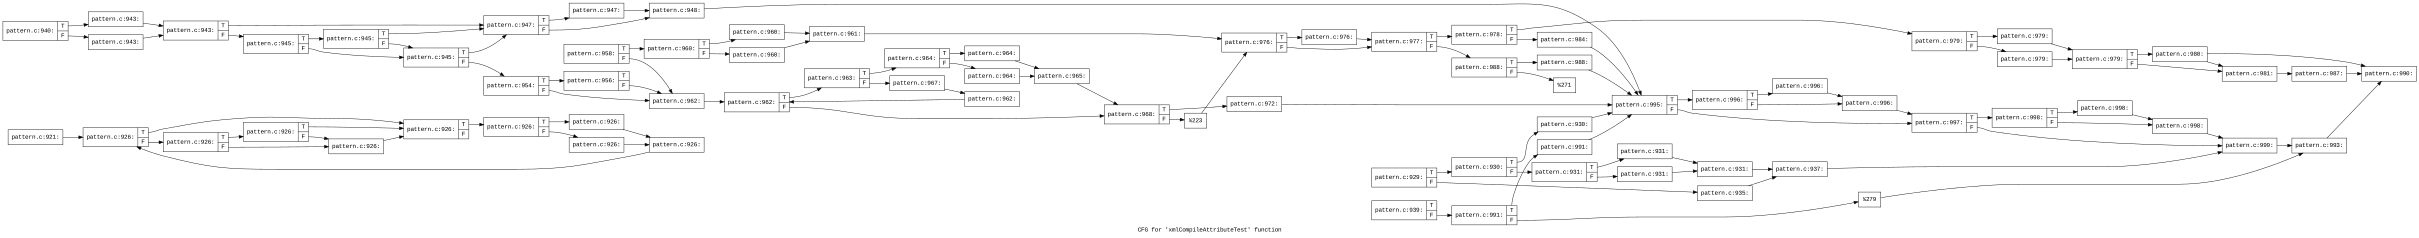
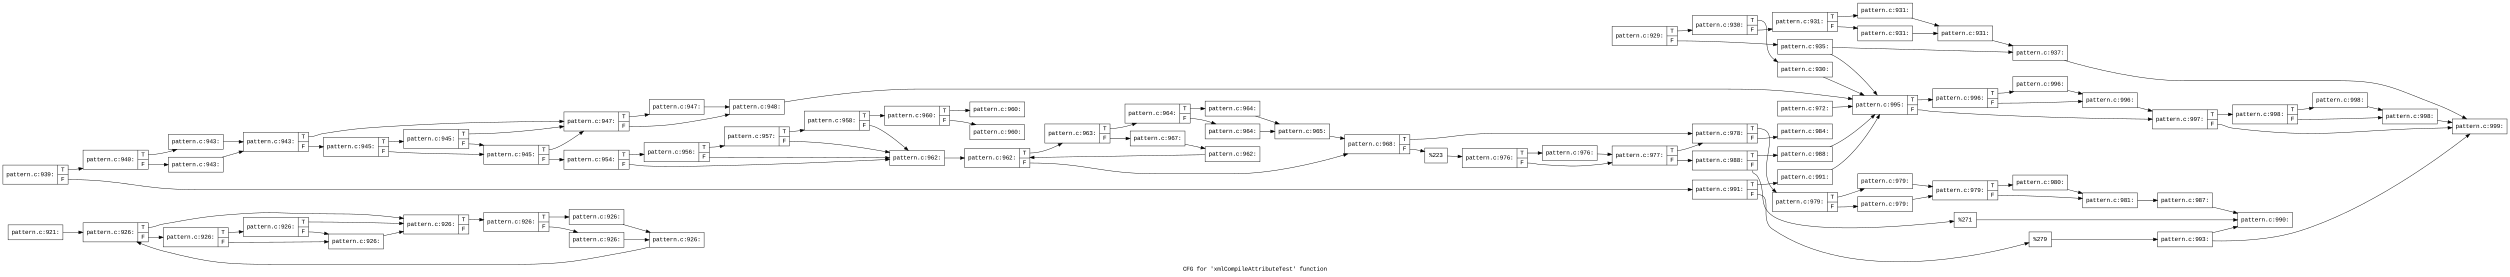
node "pattern.c:961:": removed
edge "pattern.c:980:" -> "pattern.c:990:": now "%271" -> "pattern.c:990:"
edge "pattern.c:984:" -> "pattern.c:995:": now "pattern.c:935:" -> "pattern.c:995:"
edge "pattern.c:968:" -> "pattern.c:972:": now "pattern.c:968:" -> "pattern.c:978:"
node "pattern.c:957:": added
edge "pattern.c:999:" -> "pattern.c:993:": reversed
edge "pattern.c:939:" -> "pattern.c:940:": added
